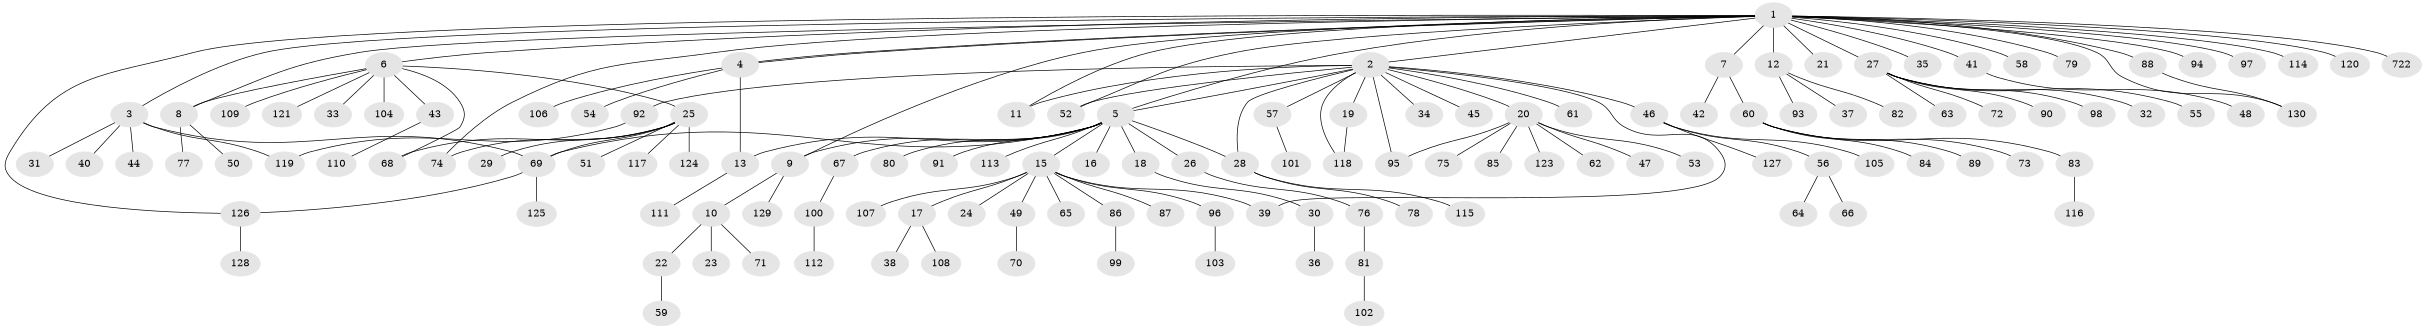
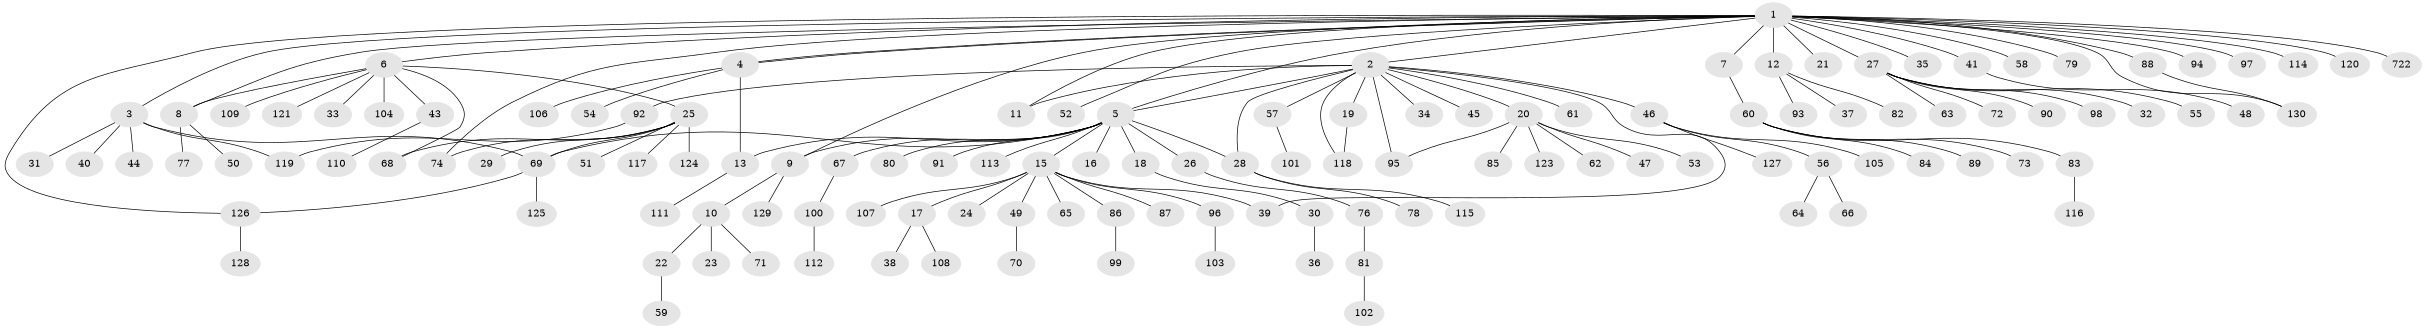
edge "2" -- "52": removed
node "42": removed
node "75": removed
